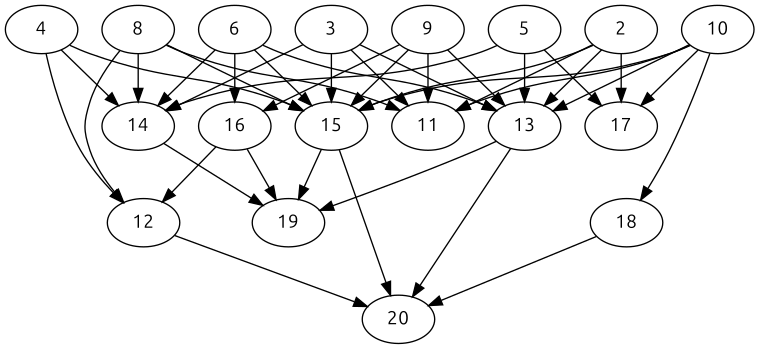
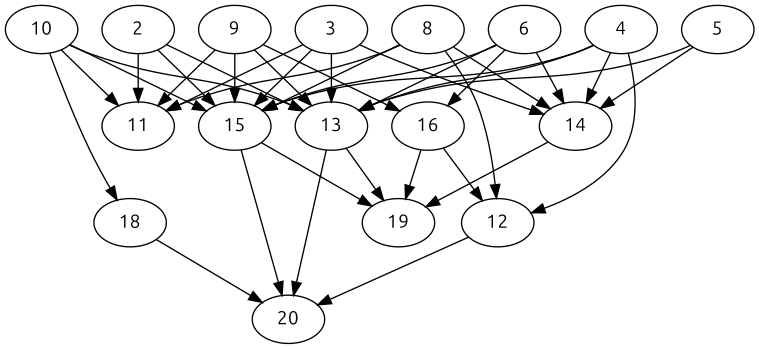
edge "4" -> "13": added
node "17": removed
